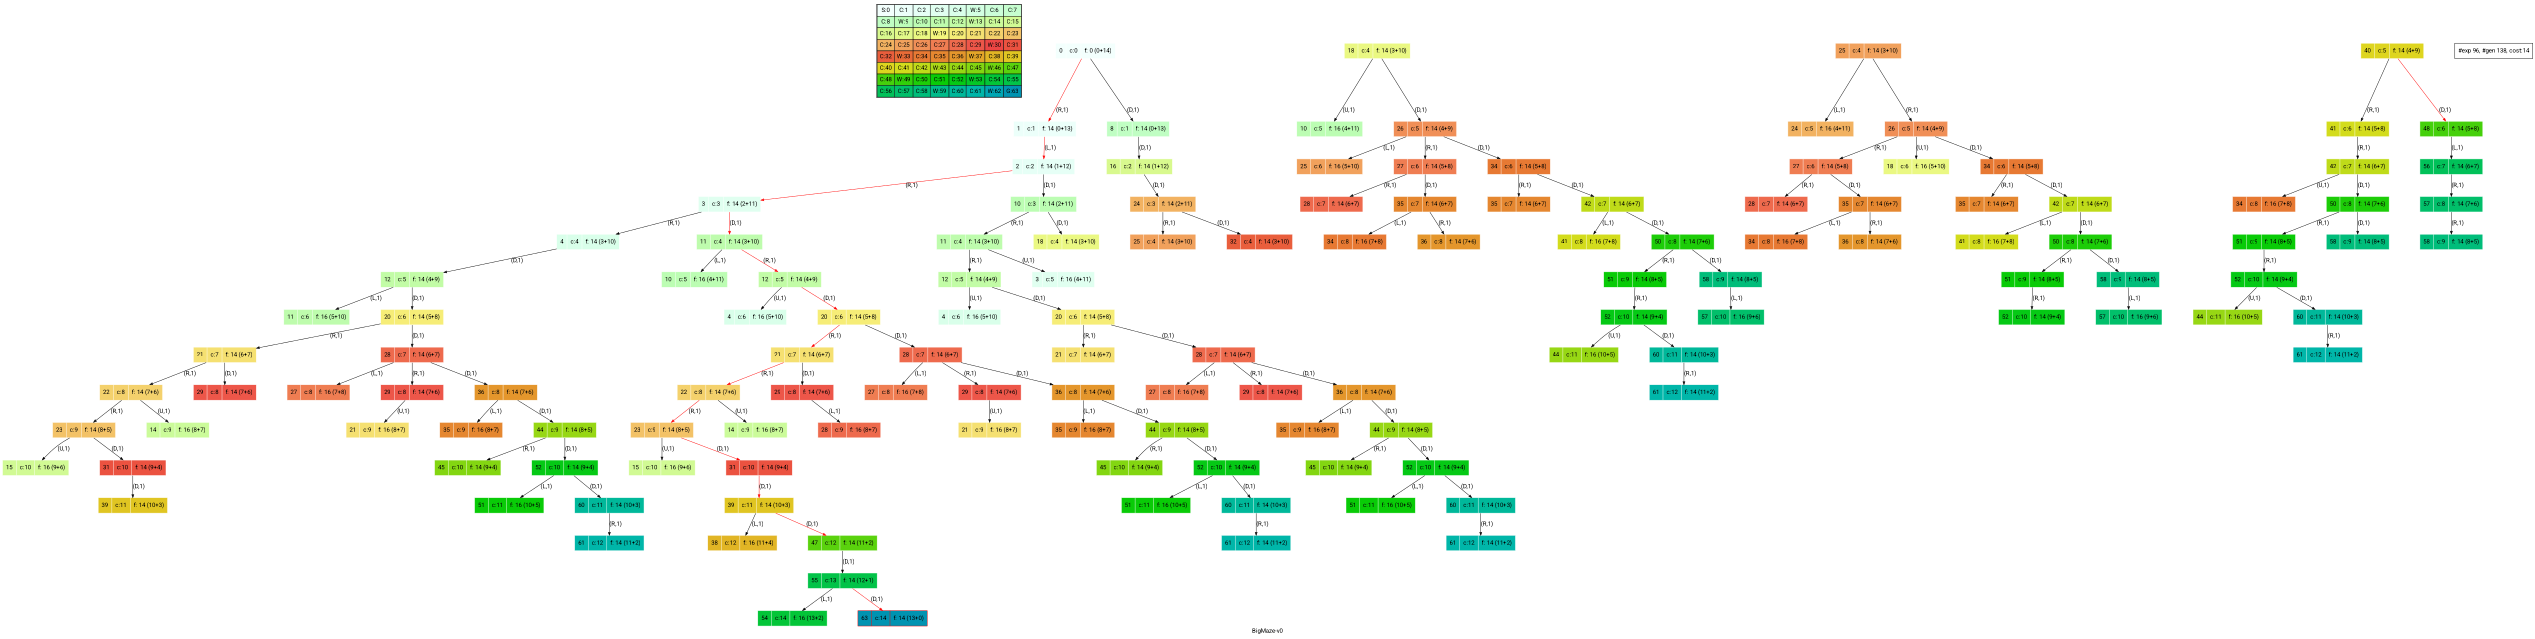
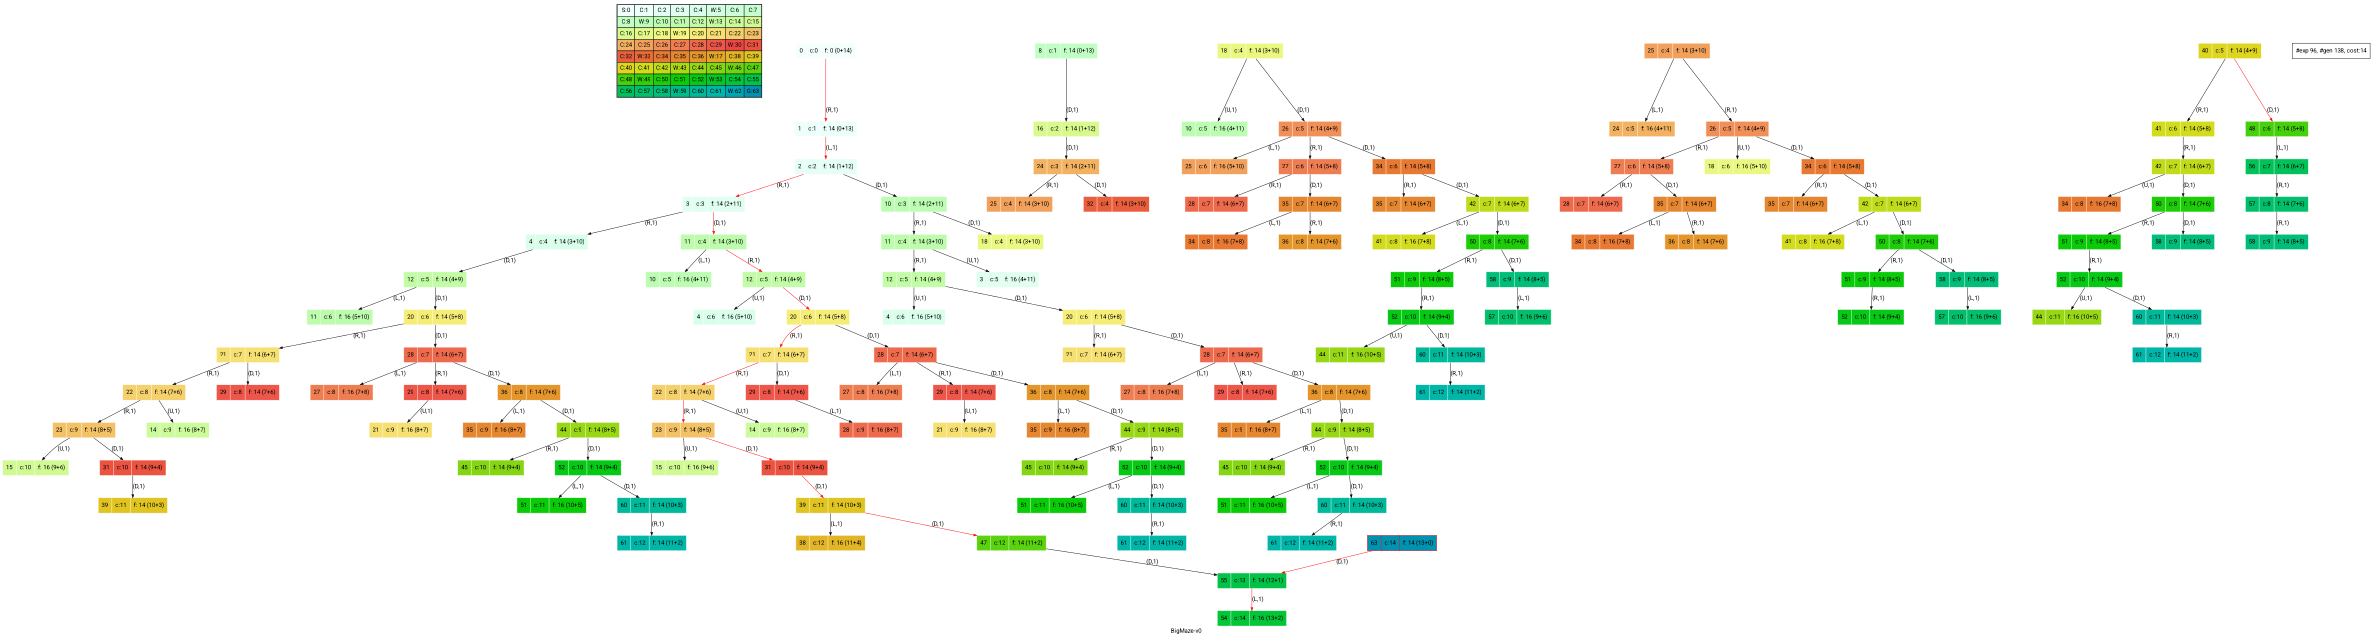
node "S:0": text "W:37" -> "W:17"
edge "0" -> "8": removed, label "(D,1)"
edge "55" -> "54": color black -> red
edge "55" -> "63": reversed
